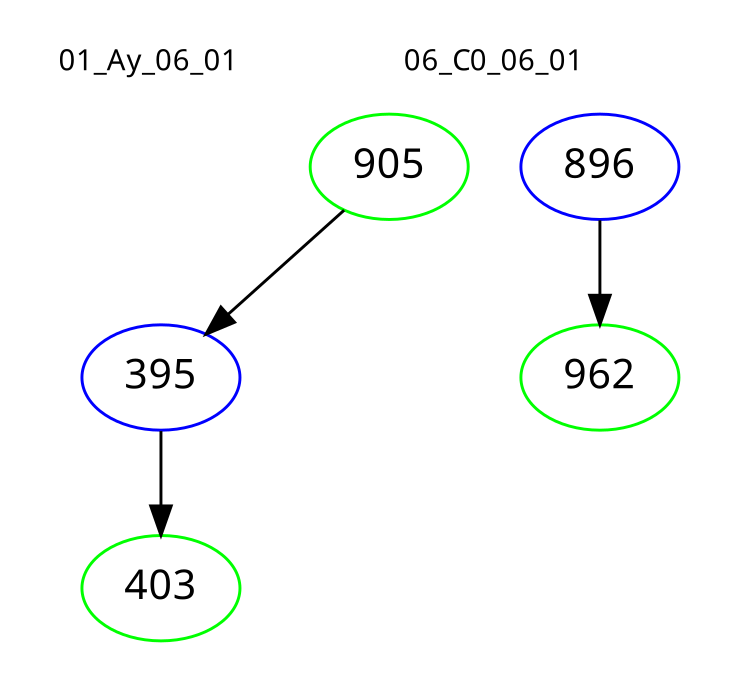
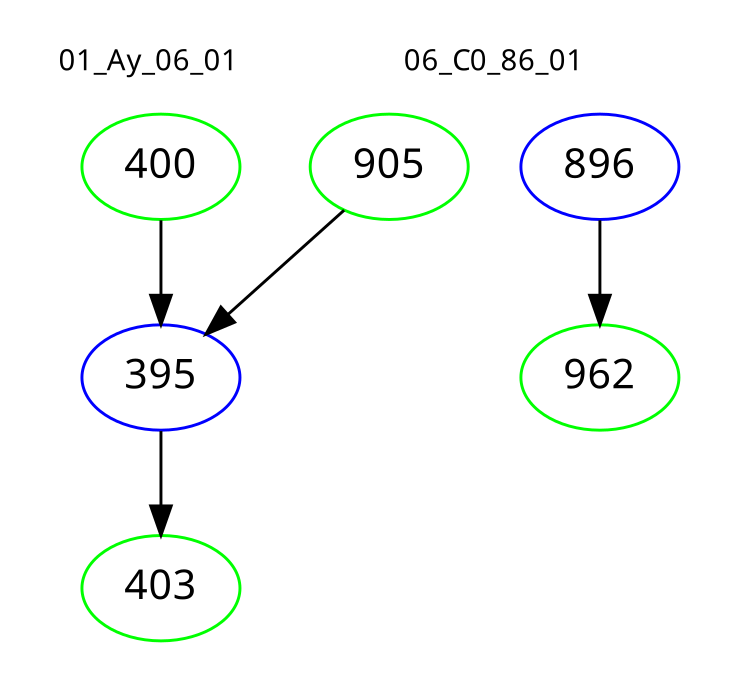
cluster "06_C0_06_01": label "06_C0_06_01" -> "06_C0_86_01"
node "400": added
